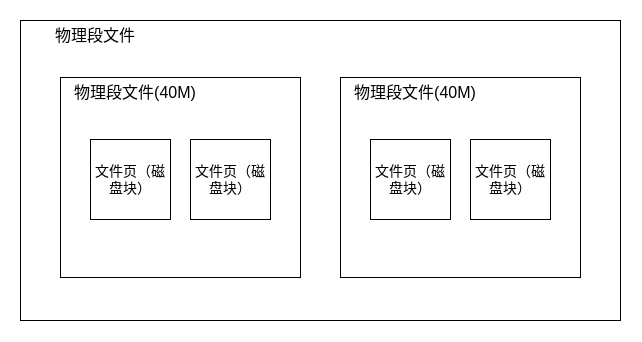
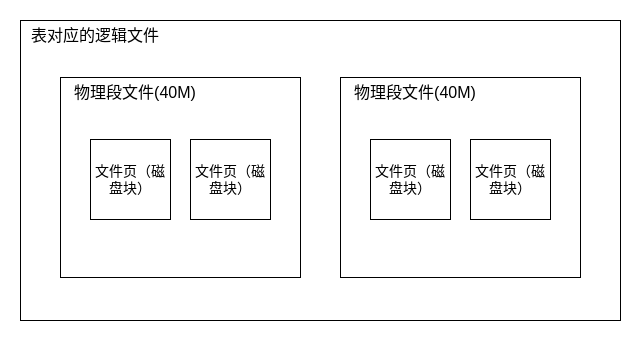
node "物理段文件": label "物理段文件" -> "表对应的逻辑文件"
